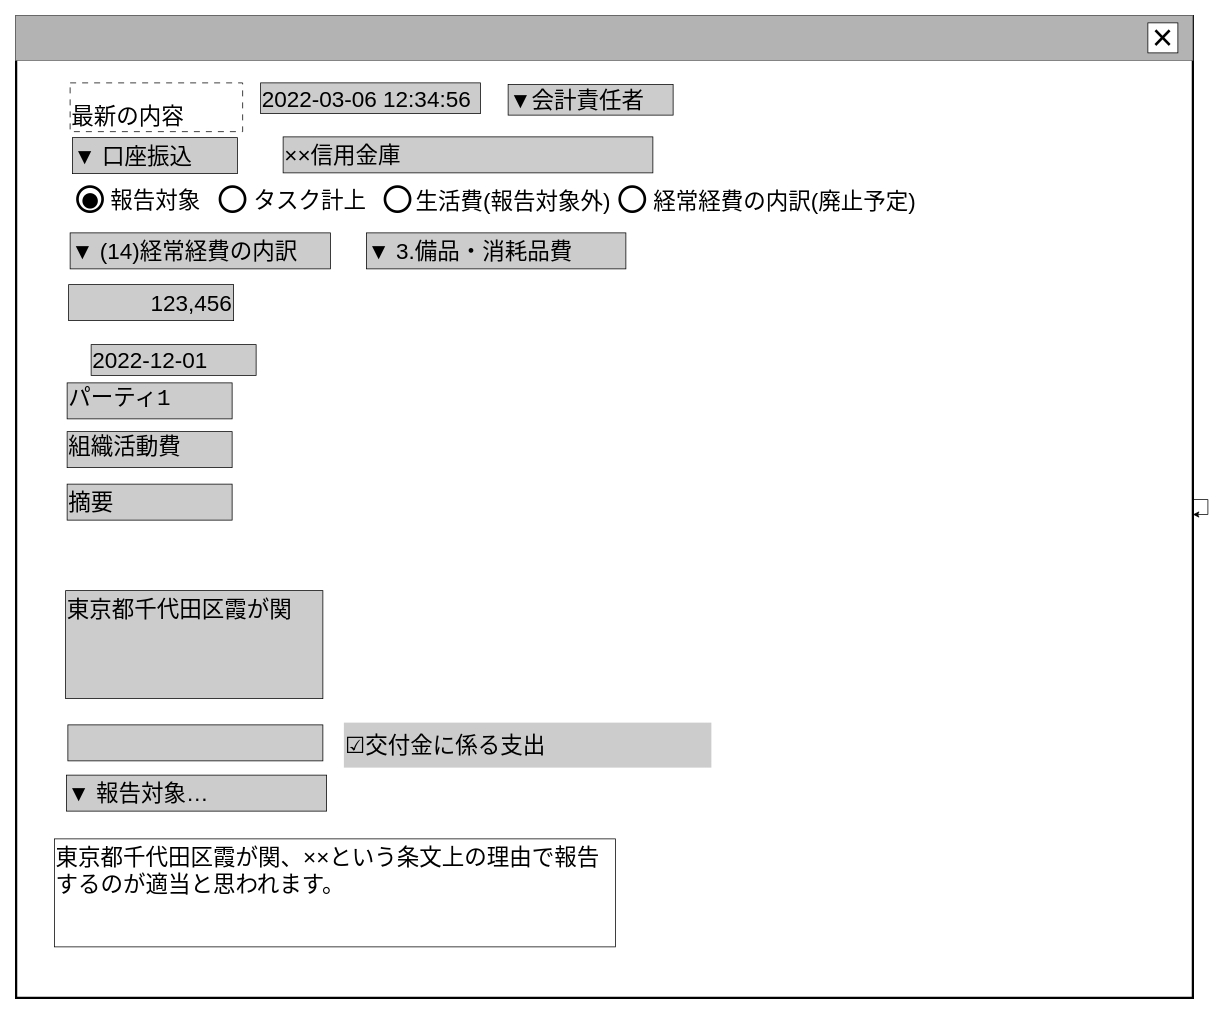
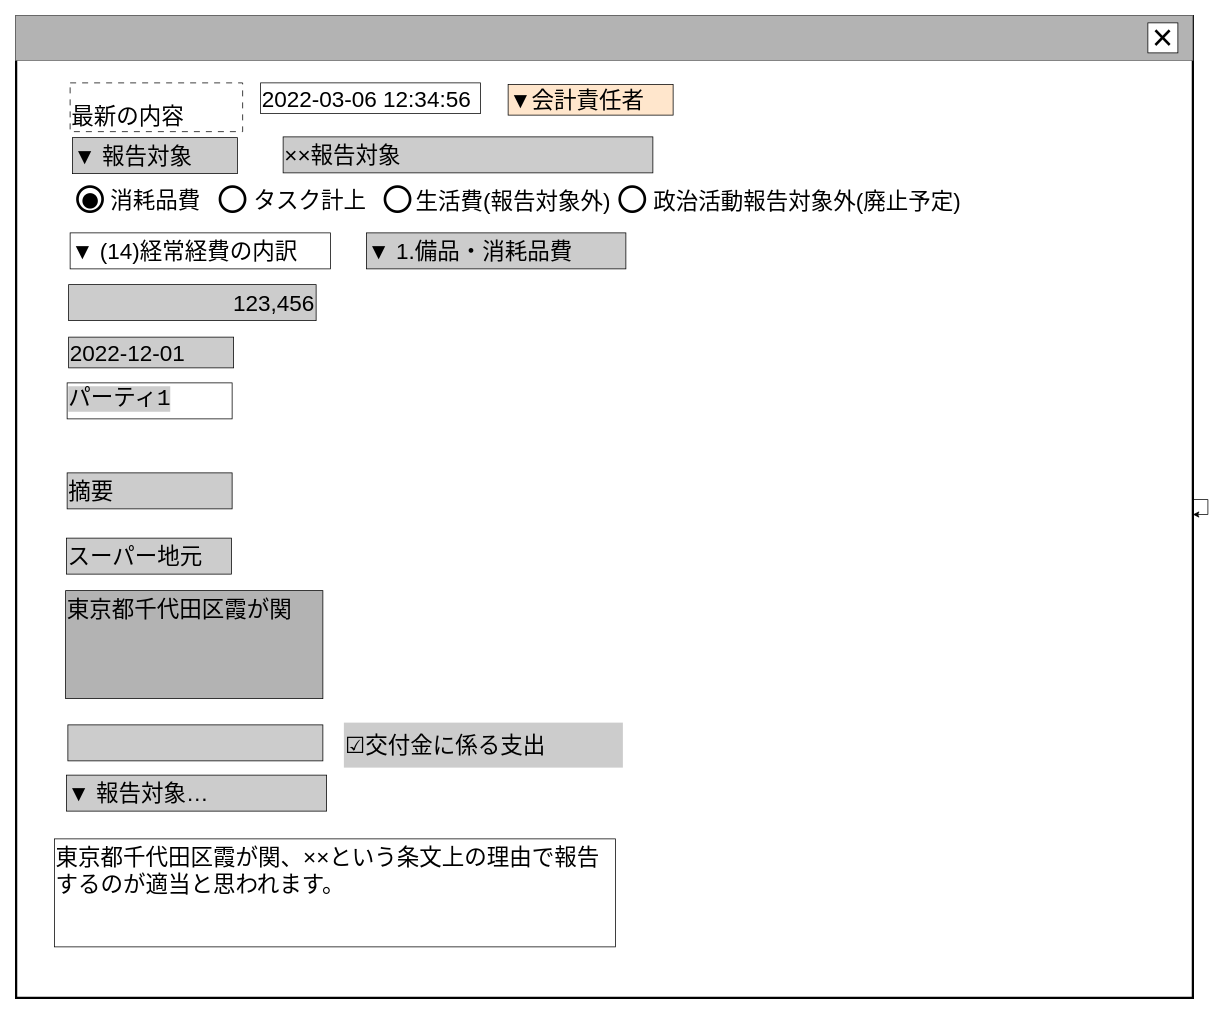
node "2022-03-06 12:34:56": fillcolor #cccccc -> #ffffff
node "▼会計責任者": fillcolor #cccccc -> #ffe6cc
node "××信用金庫": label "××信用金庫" -> "××報告対象"
node "▼ 口座振込": label "▼ 口座振込" -> "▼ 報告対象"
node "報告対象": label "報告対象" -> "消耗品費"
node "経常経費の内訳(廃止予定)": label "経常経費の内訳(廃止予定)" -> "政治活動報告対象外(廃止予定)"
node "▼ (14)経常経費の内訳": fillcolor #cccccc -> #ffffff
node "▼ 3.備品・消耗品費": label "▼ 3.備品・消耗品費" -> "▼ 1.備品・消耗品費"
node "123,456": size 165x36 -> 248x36
node "2022-12-01": moved (174, 360) -> (151, 353)
node "パーティ1": fillcolor #cccccc -> #ffffff
node "組織活動費": removed
node "摘要": moved (150, 502) -> (150, 491)
node "スーパー地元": added
node "東京都千代田区霞が関": fillcolor #cccccc -> #b3b3b3
node "☑交付金に係る支出": size 368x45 -> 279x45
